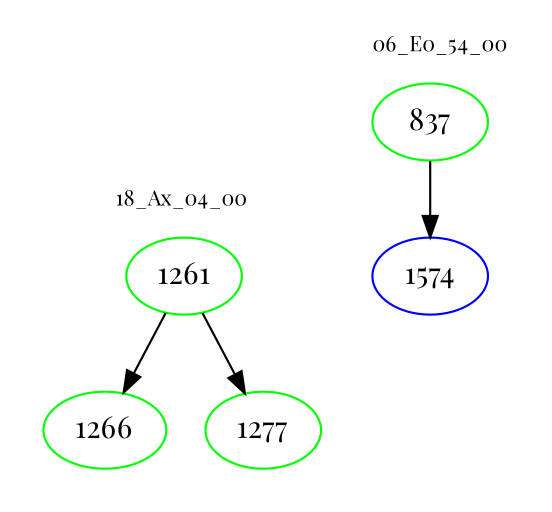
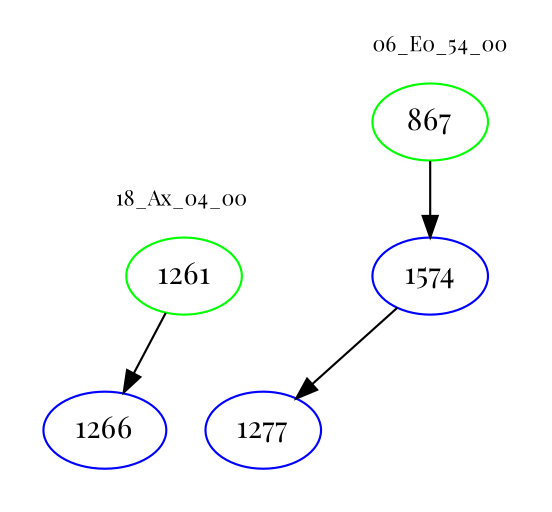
node "837": label "837" -> "867"
edge "1261" -> "1277": now "1574" -> "1277"
node "1266": color green -> blue
node "1277": color green -> blue
